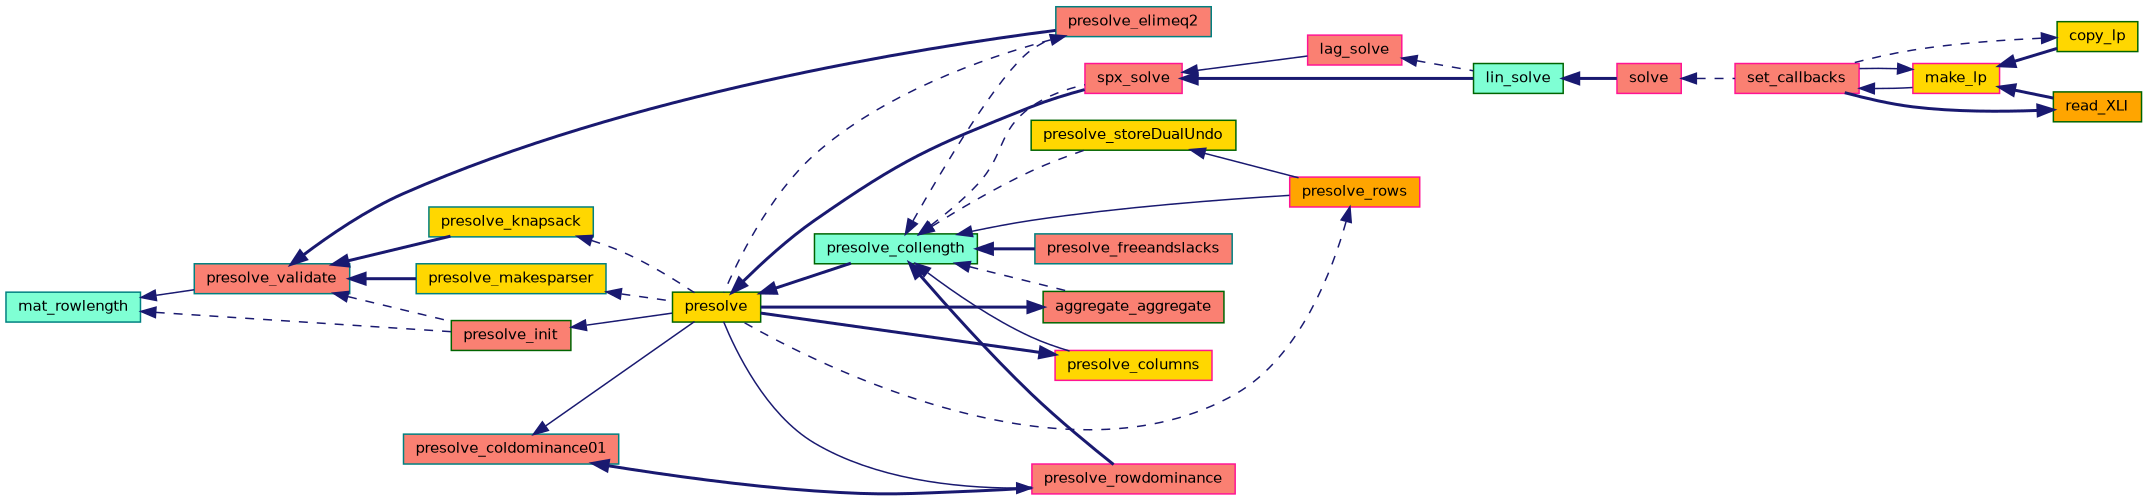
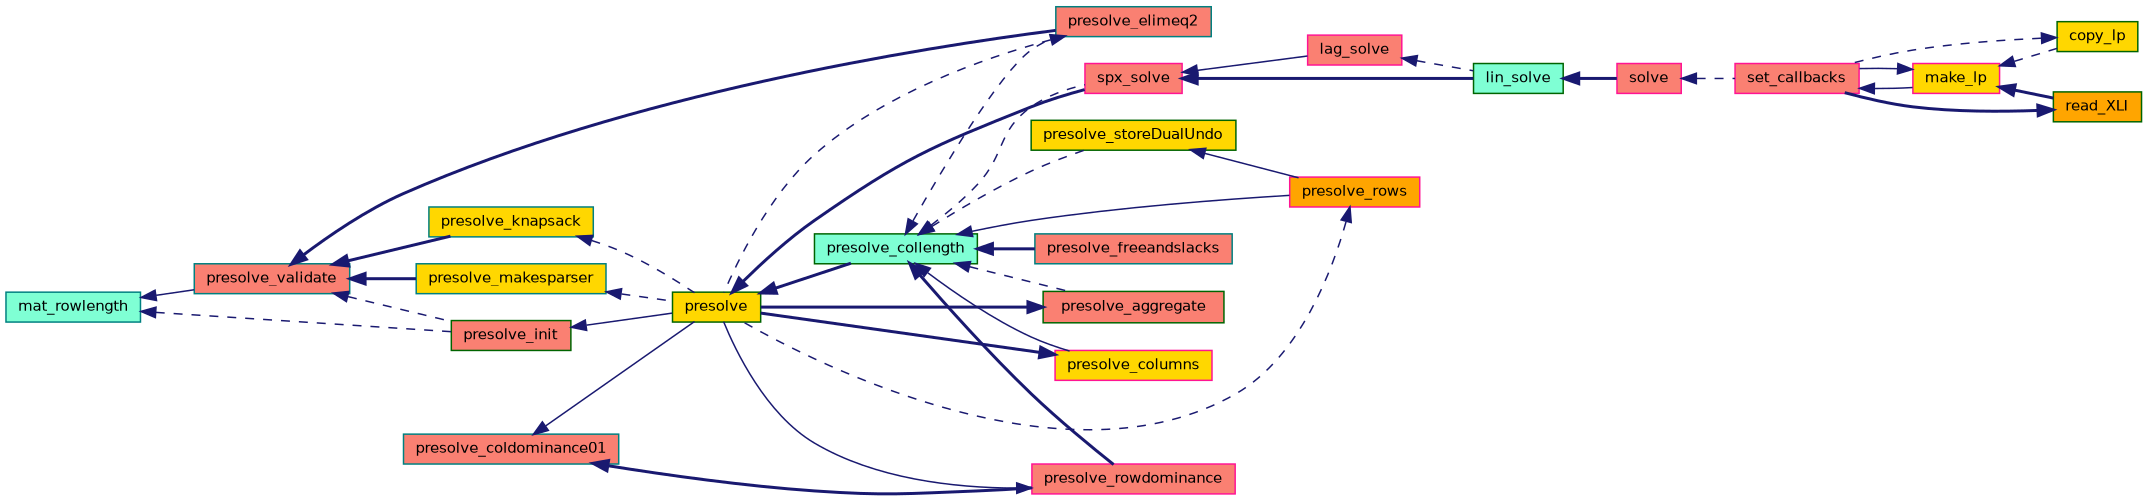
edge "copy_lp" -> "make_lp": style bold -> dashed
node "aggregate_aggregate": label "aggregate_aggregate" -> "presolve_aggregate"
